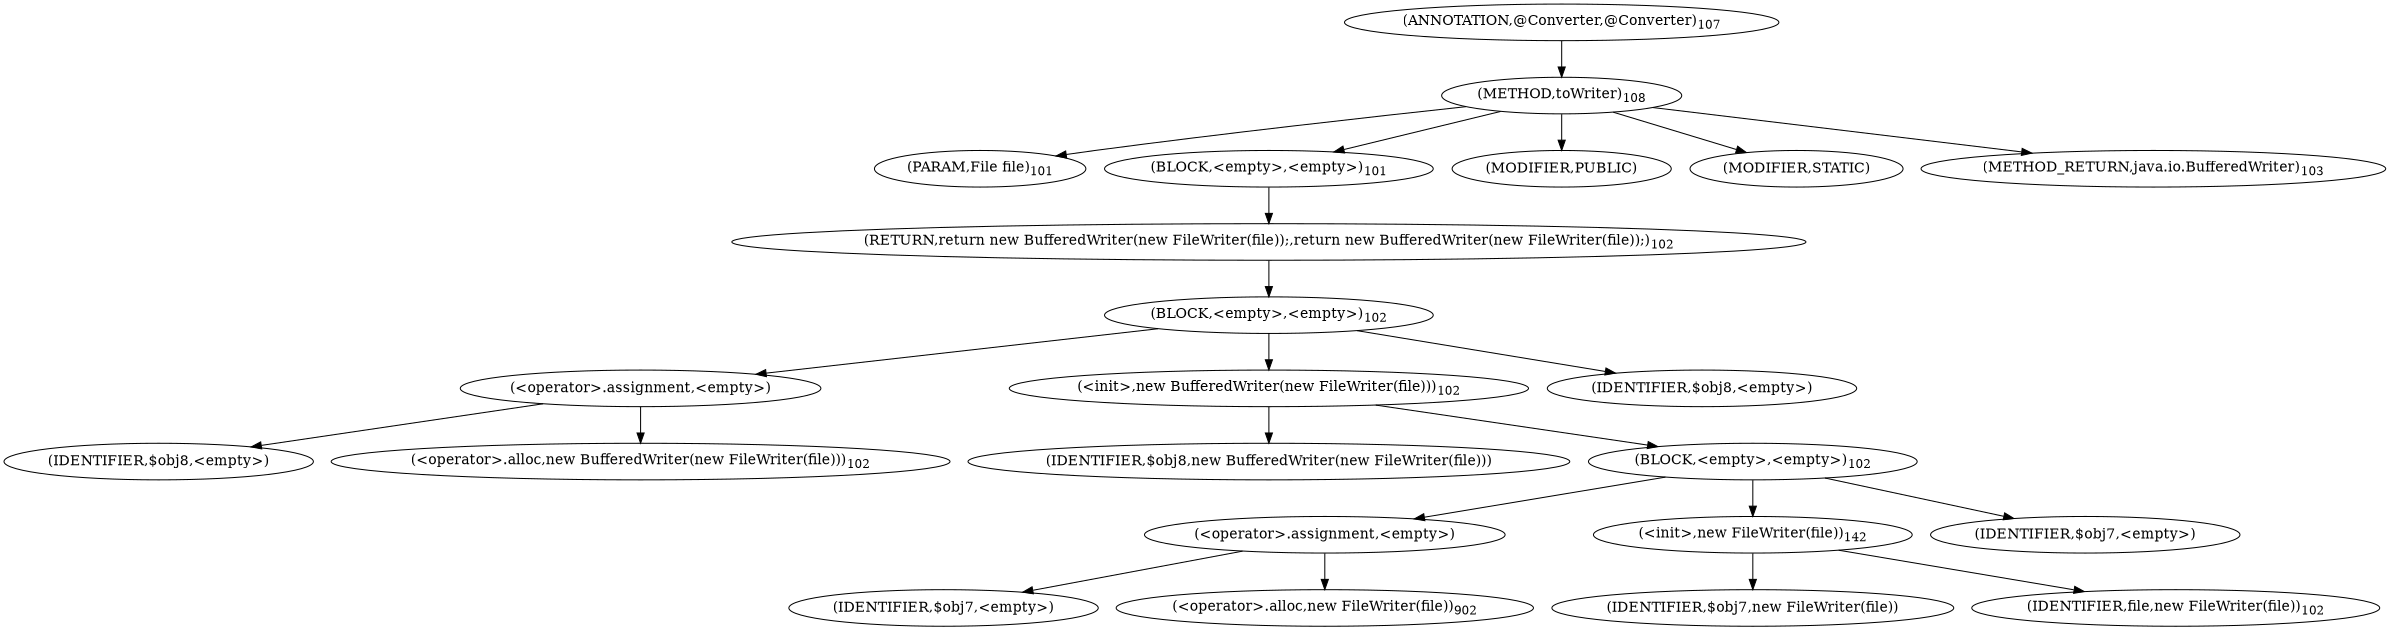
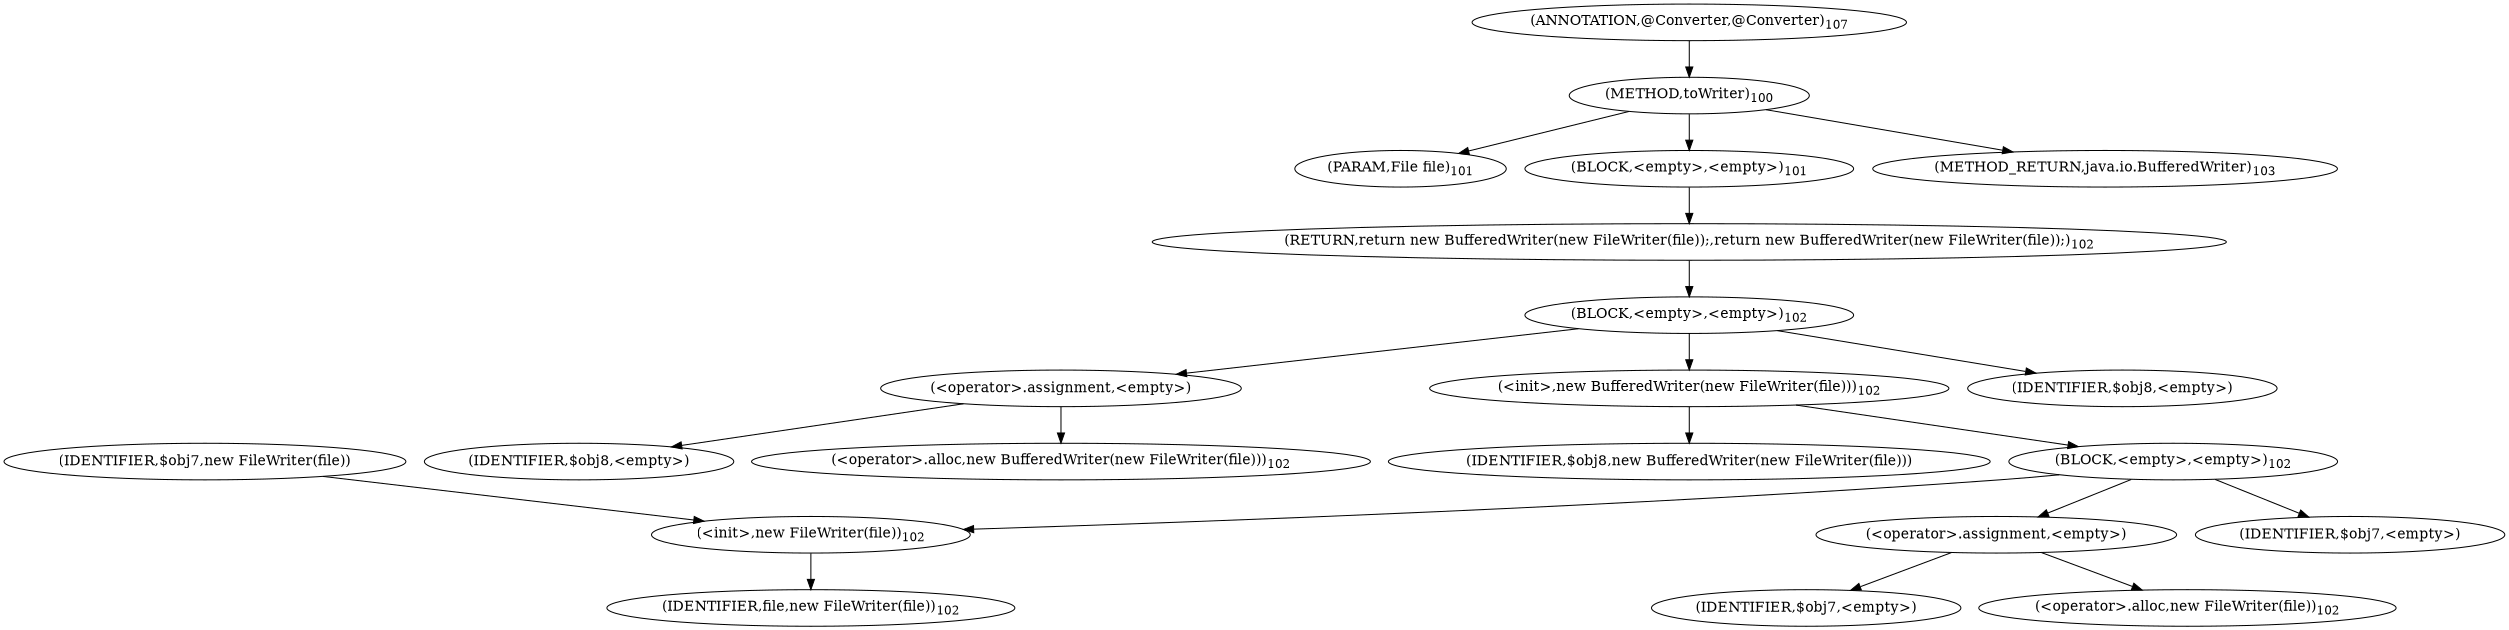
node "(METHOD,toWriter)": text "108" -> "100"
node "(MODIFIER,PUBLIC)": removed
node "(MODIFIER,STATIC)": removed
node "(<init>,new FileWriter(file))": text "142" -> "102"
edge "(<init>,new FileWriter(file))" -> "(IDENTIFIER,$obj7,new FileWriter(file))": reversed
node "(<operator>.alloc,new FileWriter(file))": text "902" -> "102"
